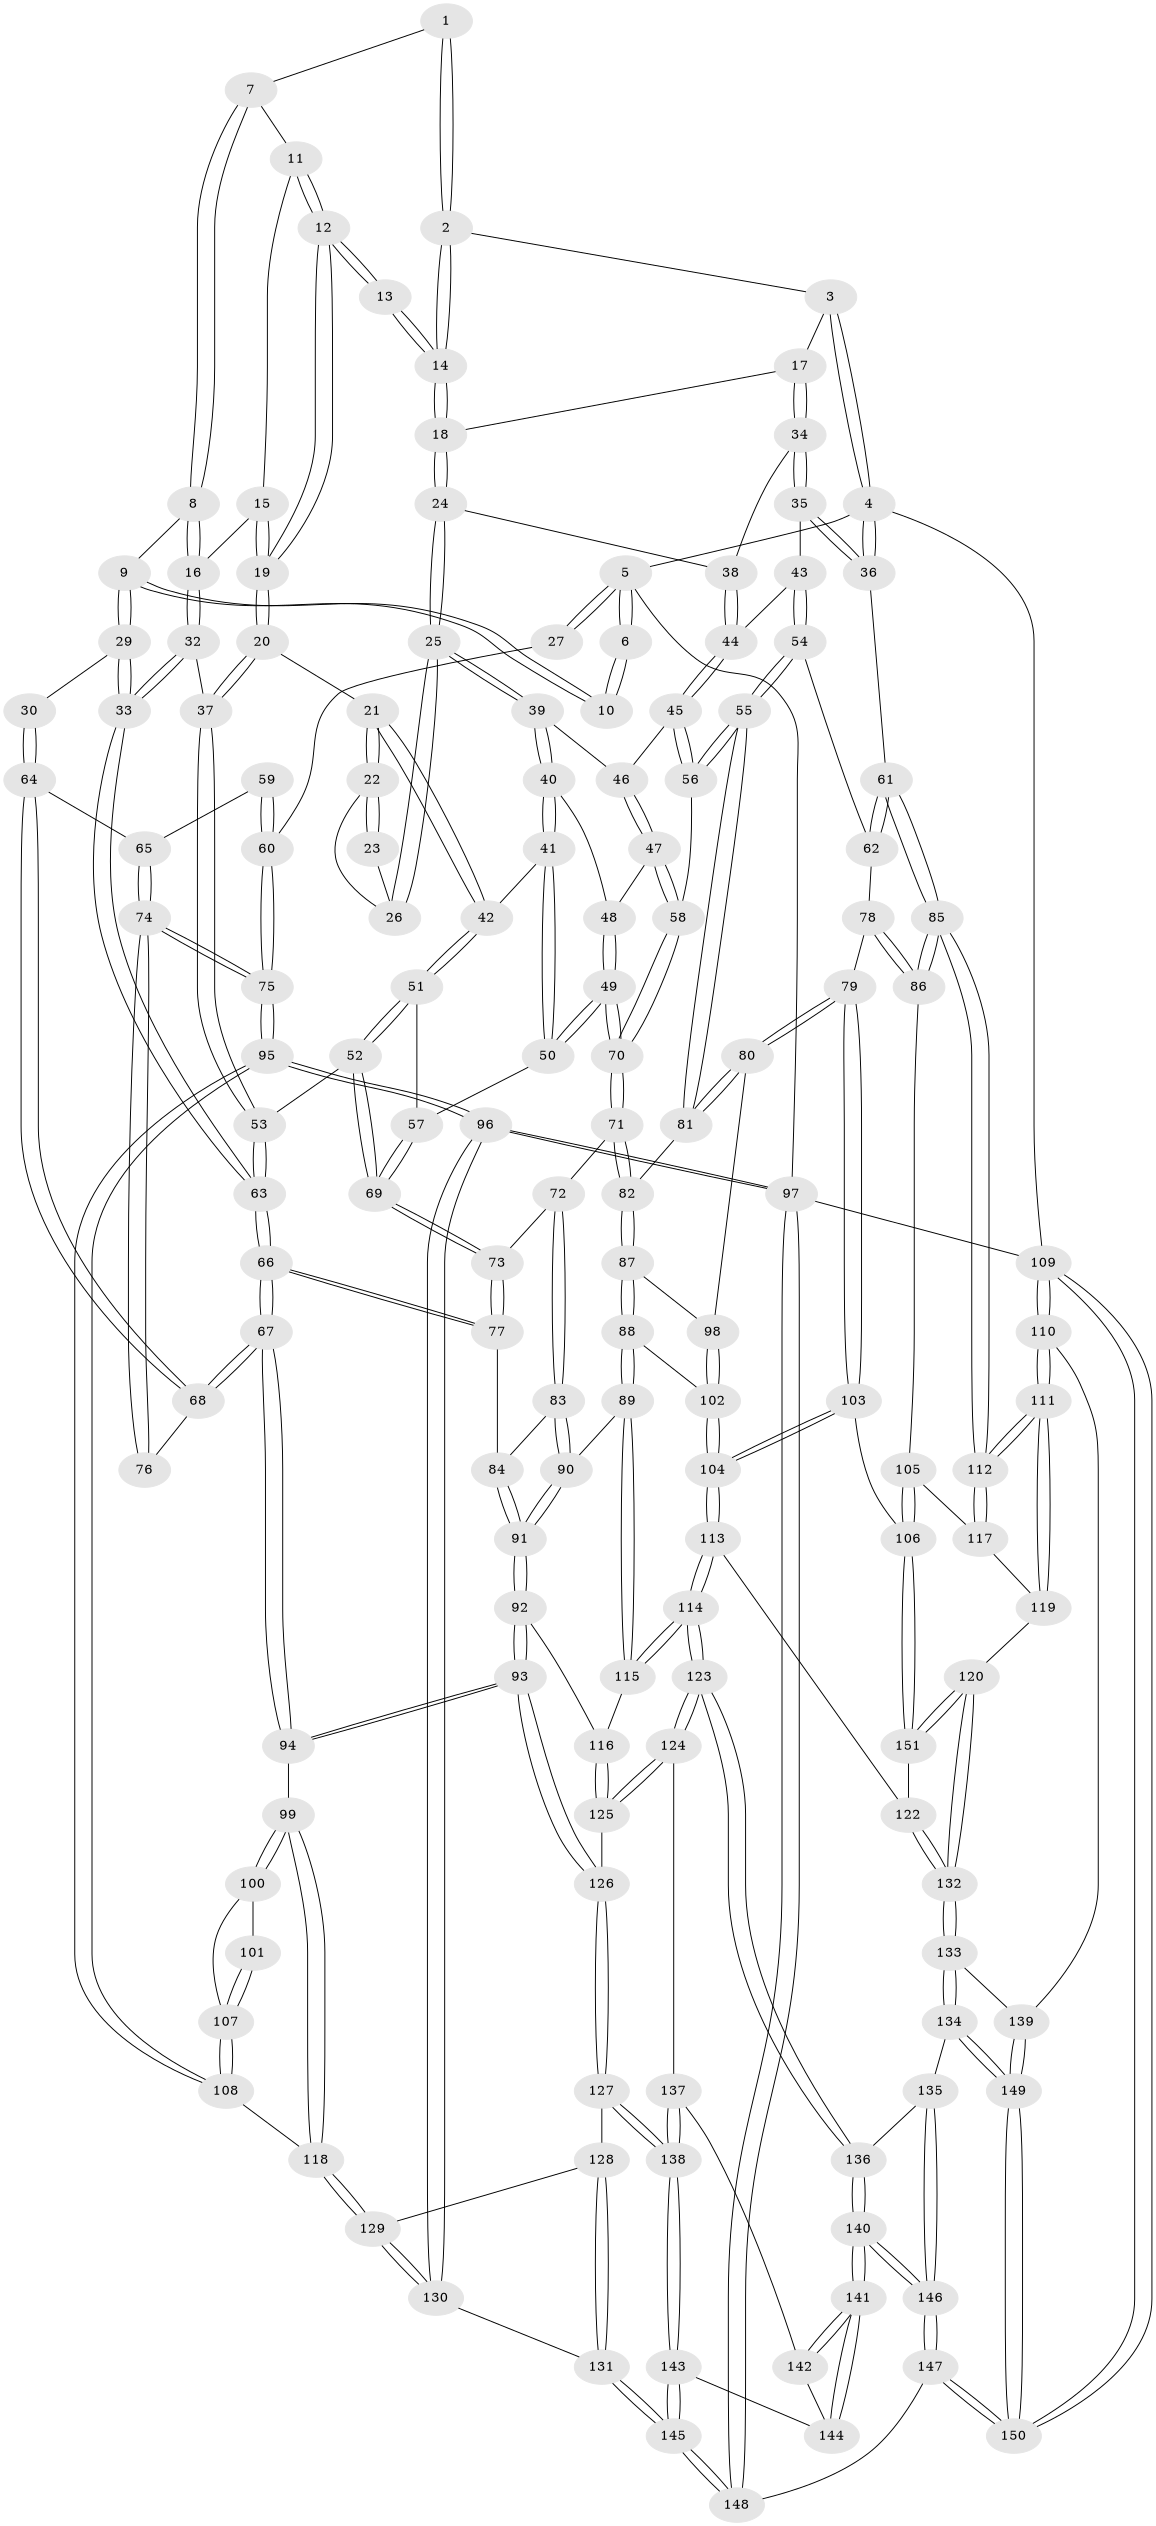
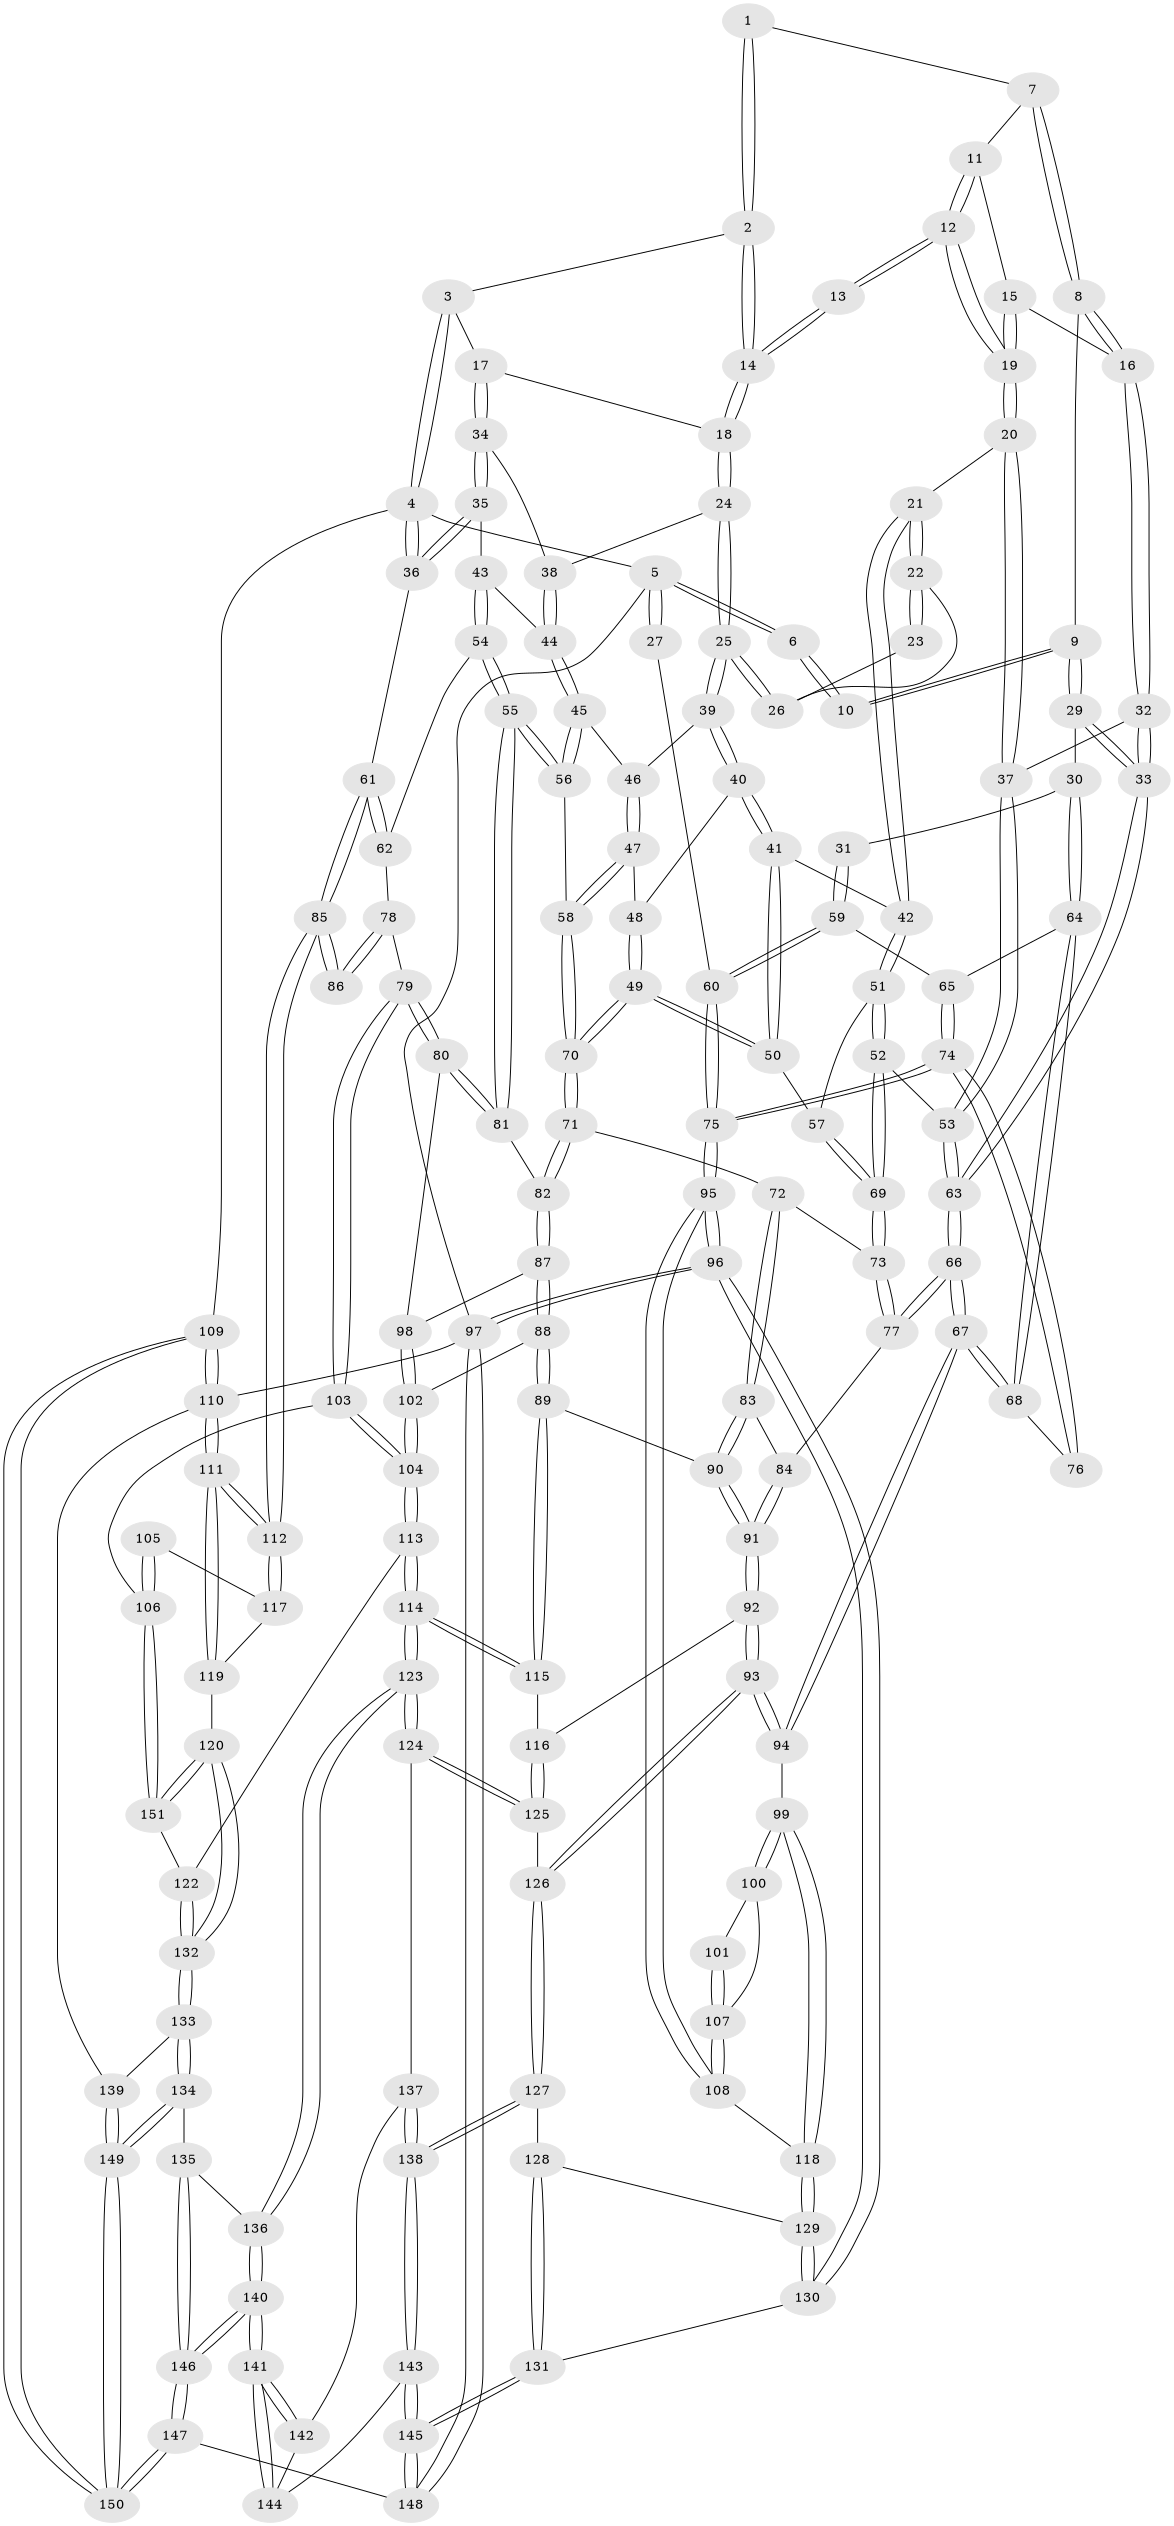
node "31": added
edge "86" -- "105": removed
edge "97" -- "109": now "97" -- "110"
